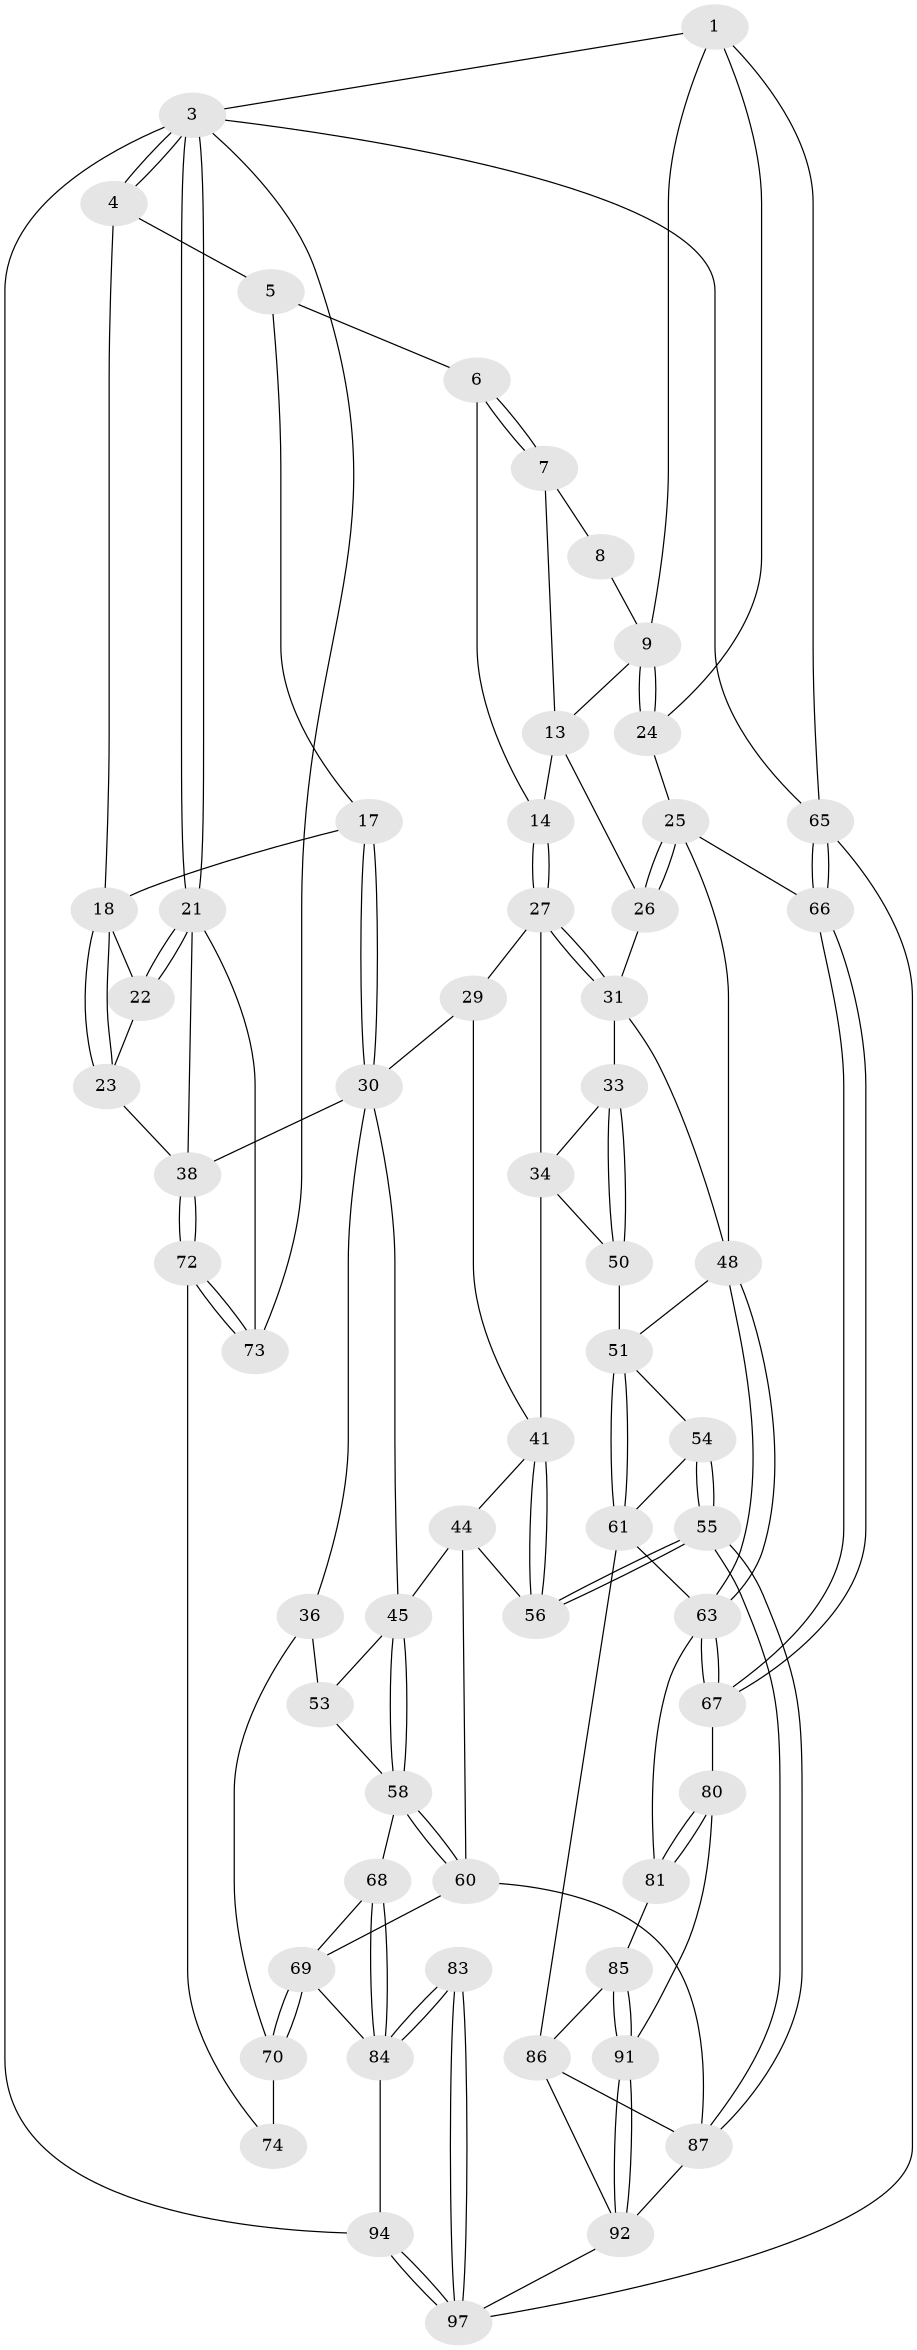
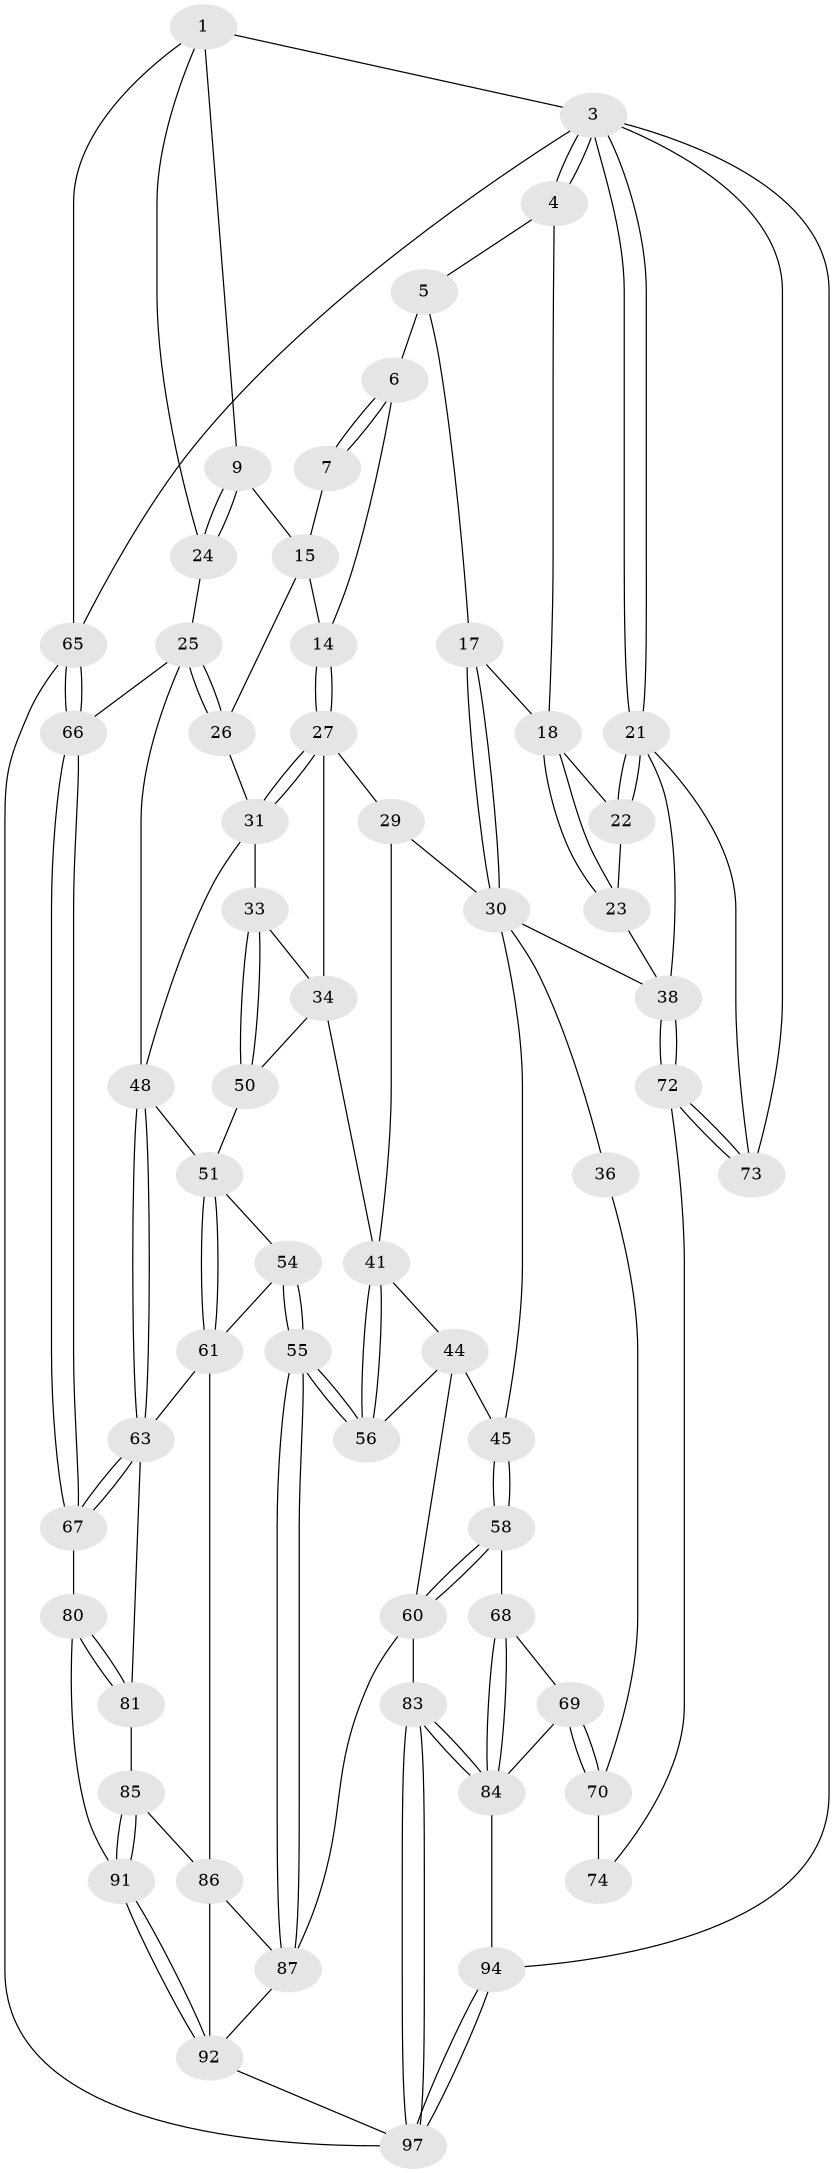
node "8": removed
node "13": label "13" -> "15"
node "53": removed
edge "60" -- "69": now "60" -- "83"
